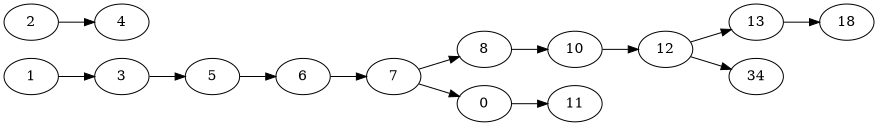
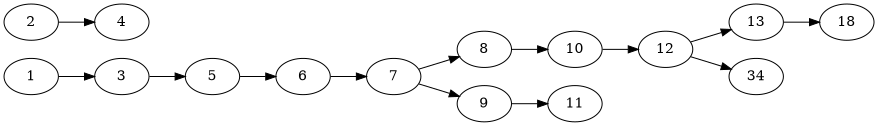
node "0": label "0" -> "9"
